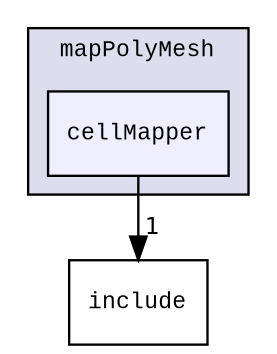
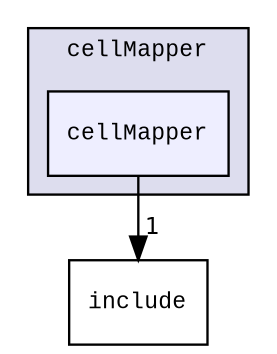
cluster "mapPolyMesh": label "mapPolyMesh" -> "cellMapper"
